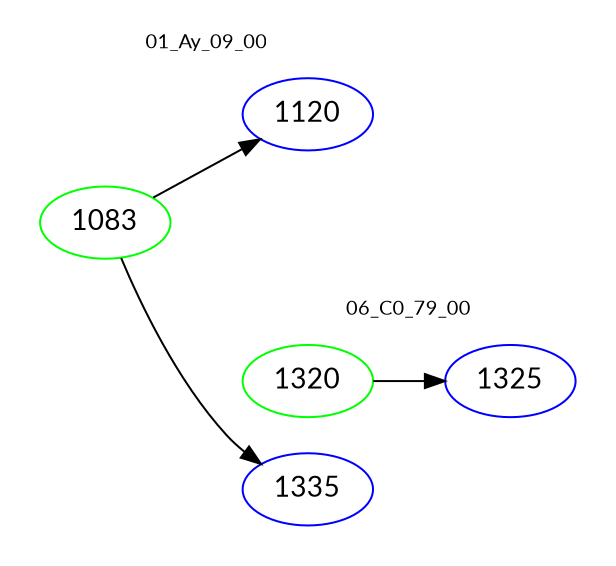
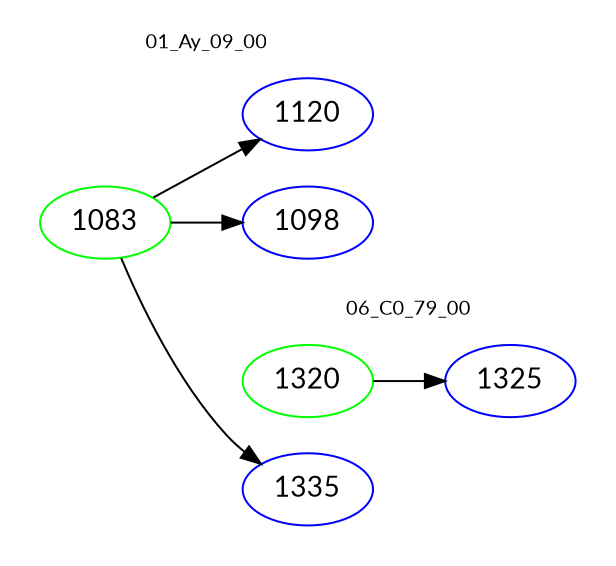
node "1098": added
